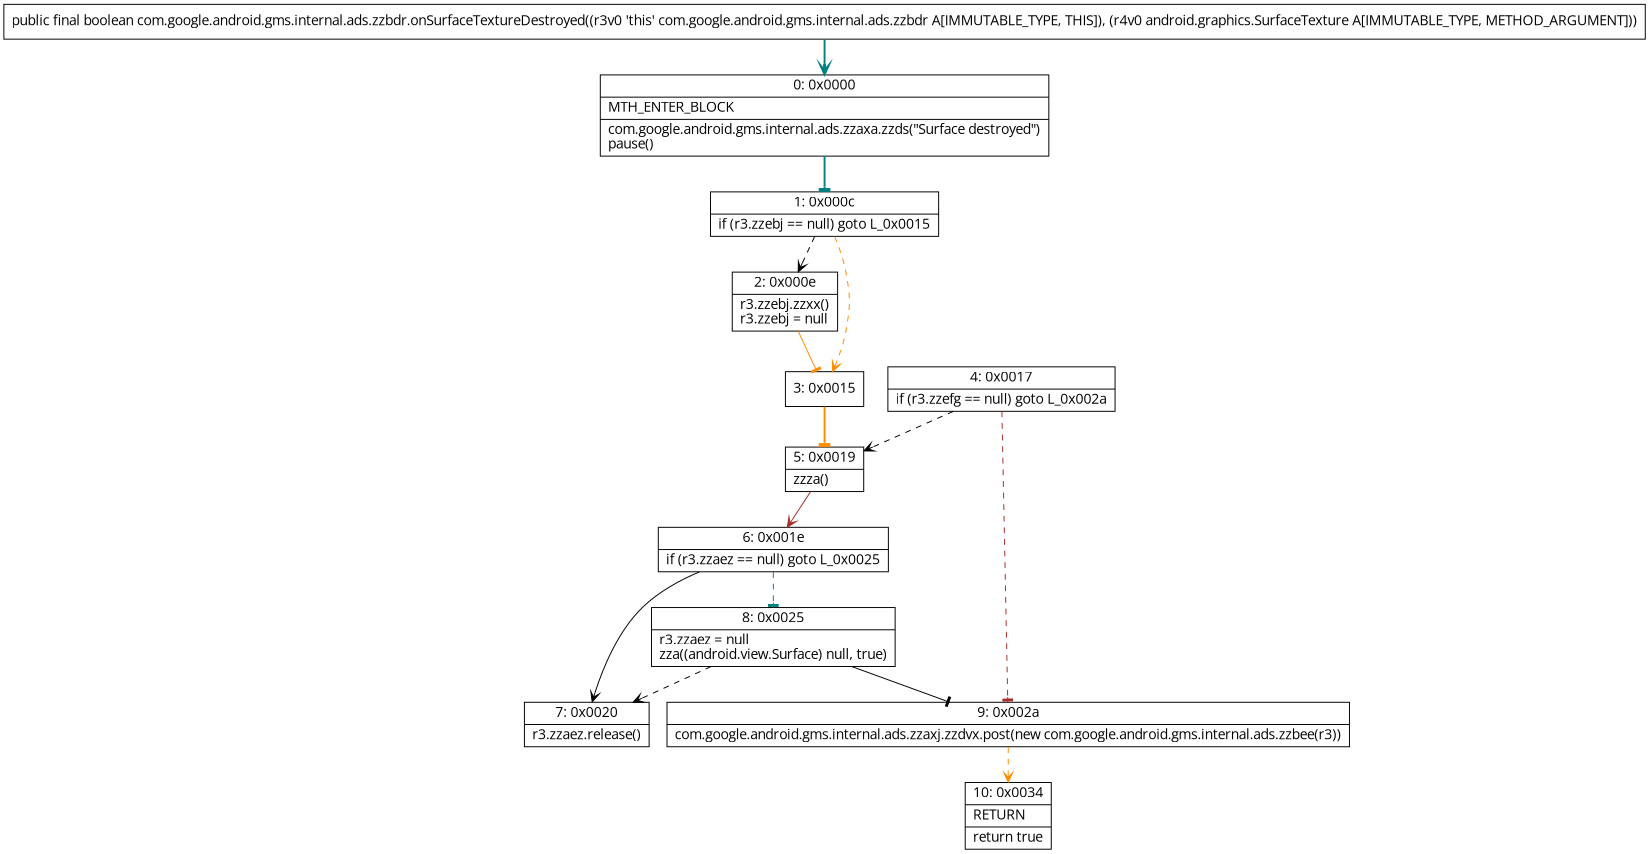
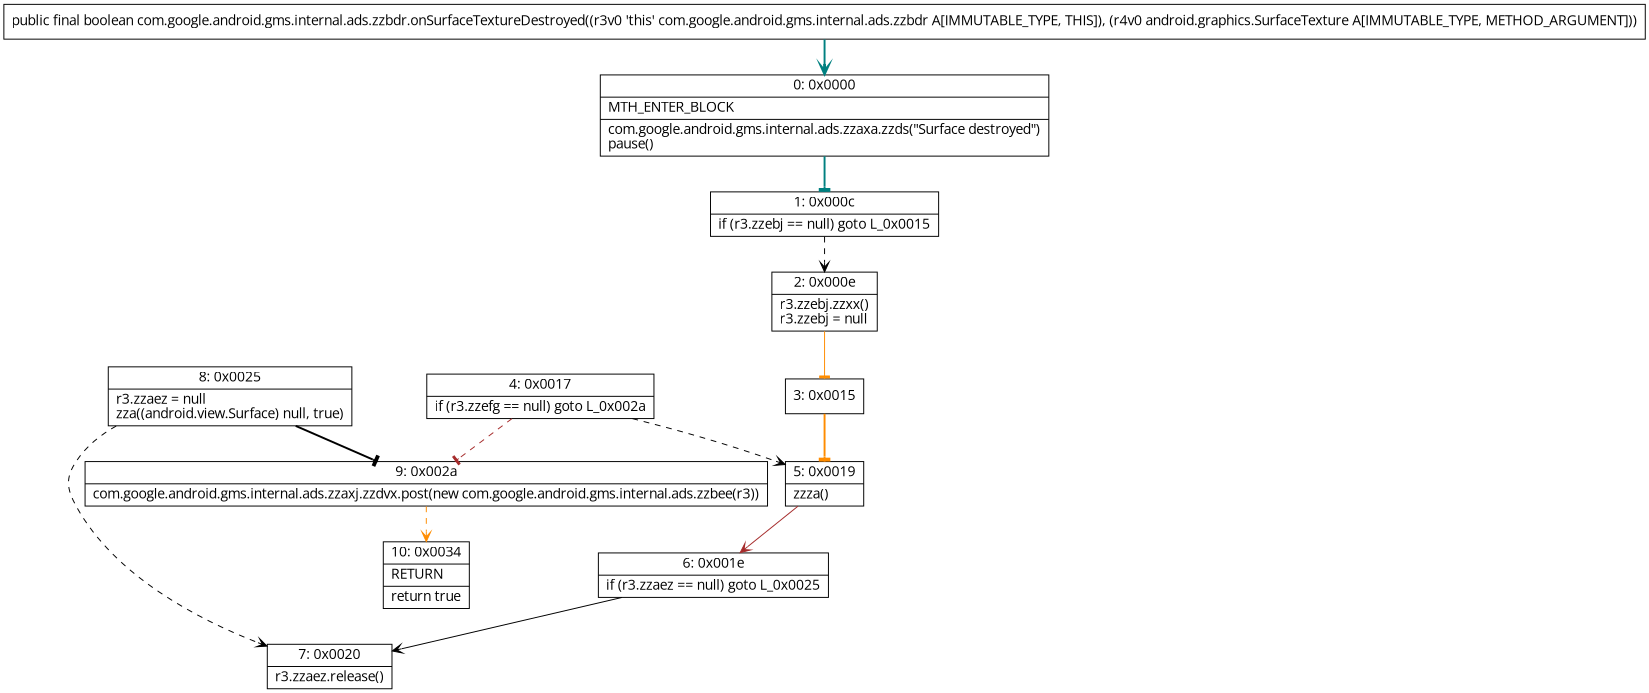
edge "1: 0x000c" -> "3: 0x0015": removed
edge "6: 0x001e" -> "8: 0x0025": removed
edge "8: 0x0025" -> "9: 0x002a": style solid -> bold
